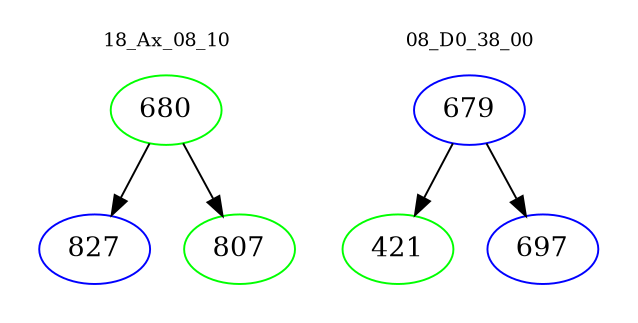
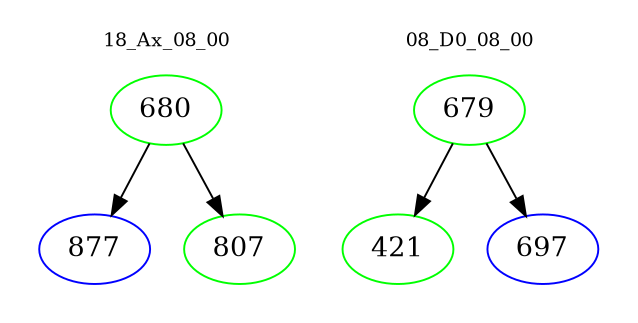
cluster "18_Ax_08_10": label "18_Ax_08_10" -> "18_Ax_08_00"
cluster "08_D0_38_00": label "08_D0_38_00" -> "08_D0_08_00"
node "679": color blue -> green
node "827": label "827" -> "877"
